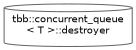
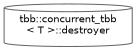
node "tbb::concurrent_queue < T >::destroyer": label "tbb::concurrent_queue < T >::destroyer" -> "tbb::concurrent_tbb < T >::destroyer"
